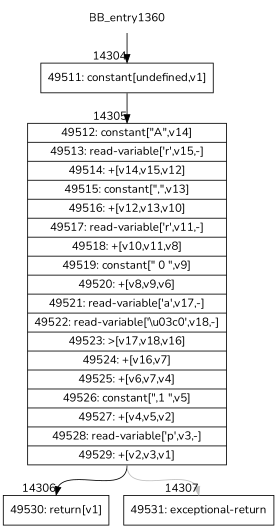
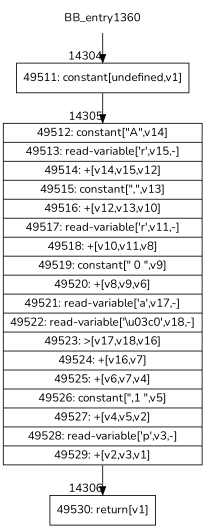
node "49531: exceptional-return": removed
